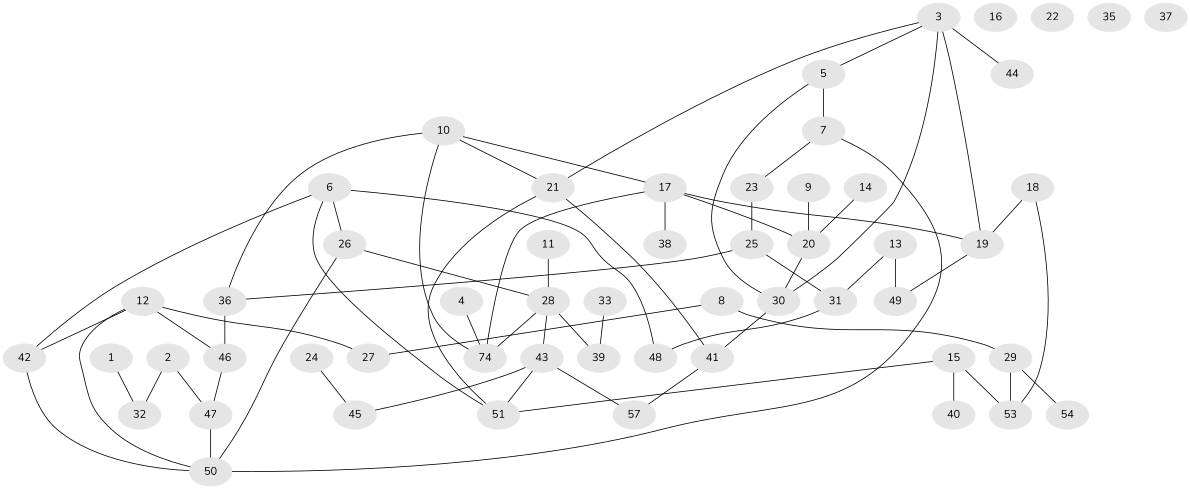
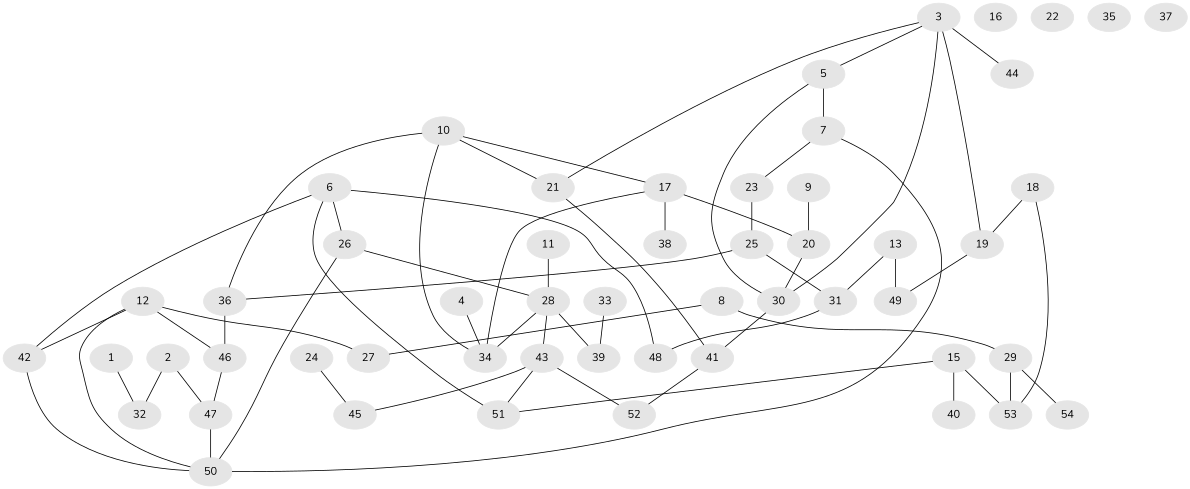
node "14": removed
edge "17" -- "19": removed
edge "21" -- "51": removed
node "74": label "74" -> "34"
node "57": label "57" -> "52"
